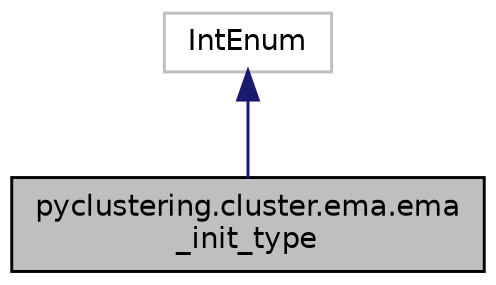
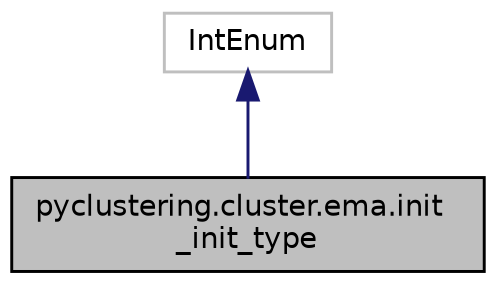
node "pyclustering.cluster.ema.ema _init_type": label "pyclustering.cluster.ema.ema _init_type" -> "pyclustering.cluster.ema.init _init_type"
